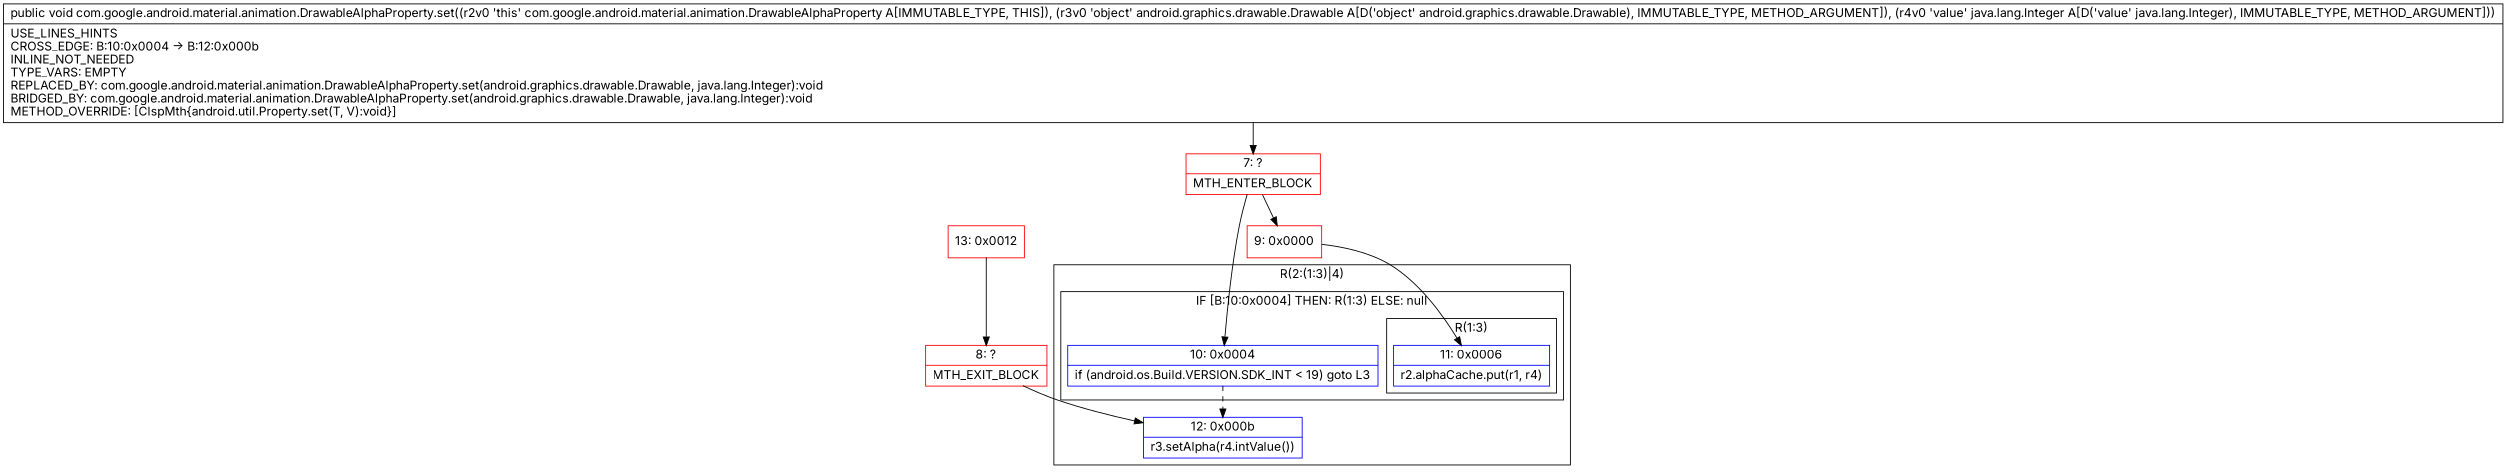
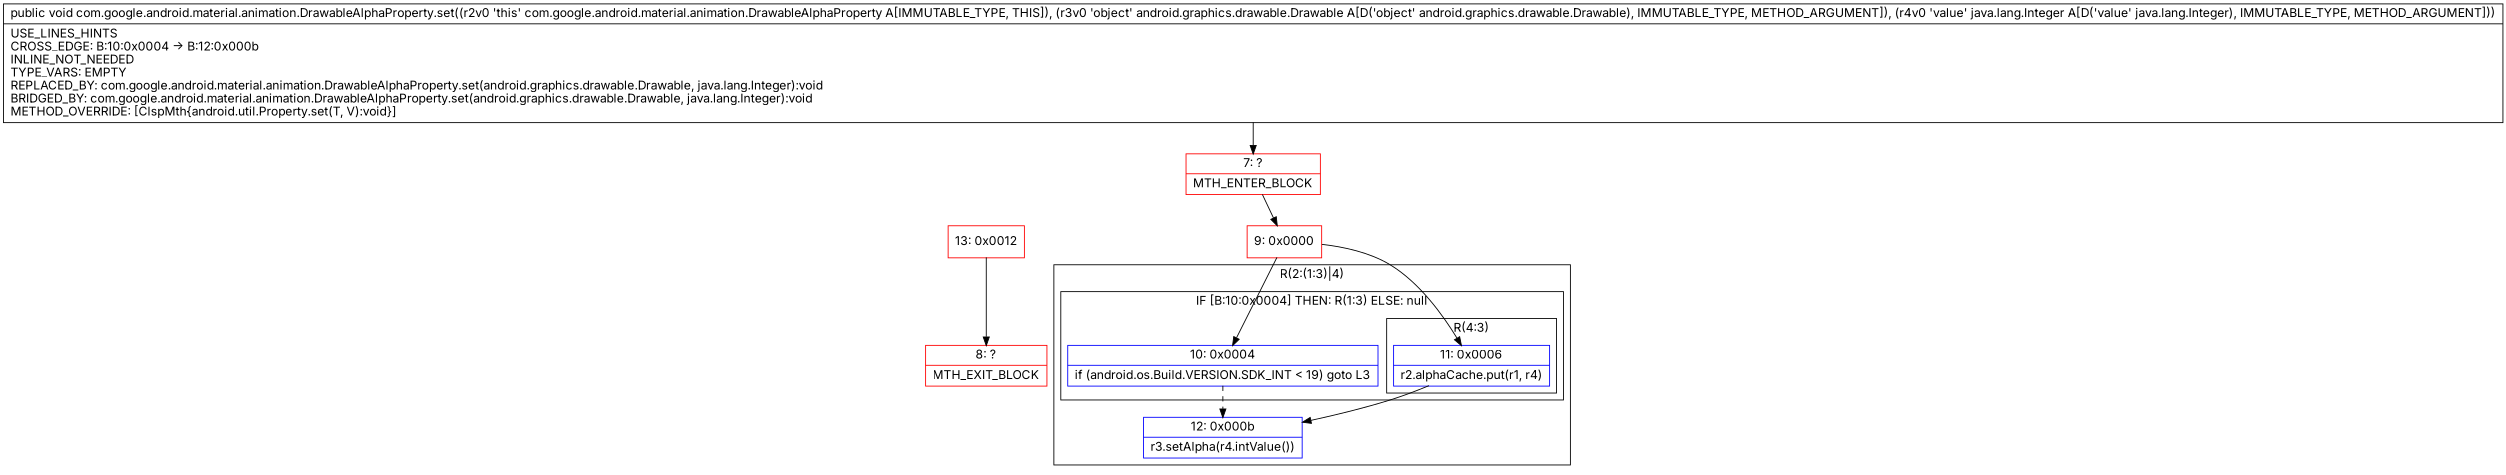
edge "7: ?" -> "10: 0x0004": now "9: 0x0000" -> "10: 0x0004"
cluster "R(1:3)": label "R(1:3)" -> "R(4:3)"
edge "8: ?" -> "12: 0x000b": now "11: 0x0006" -> "12: 0x000b"
